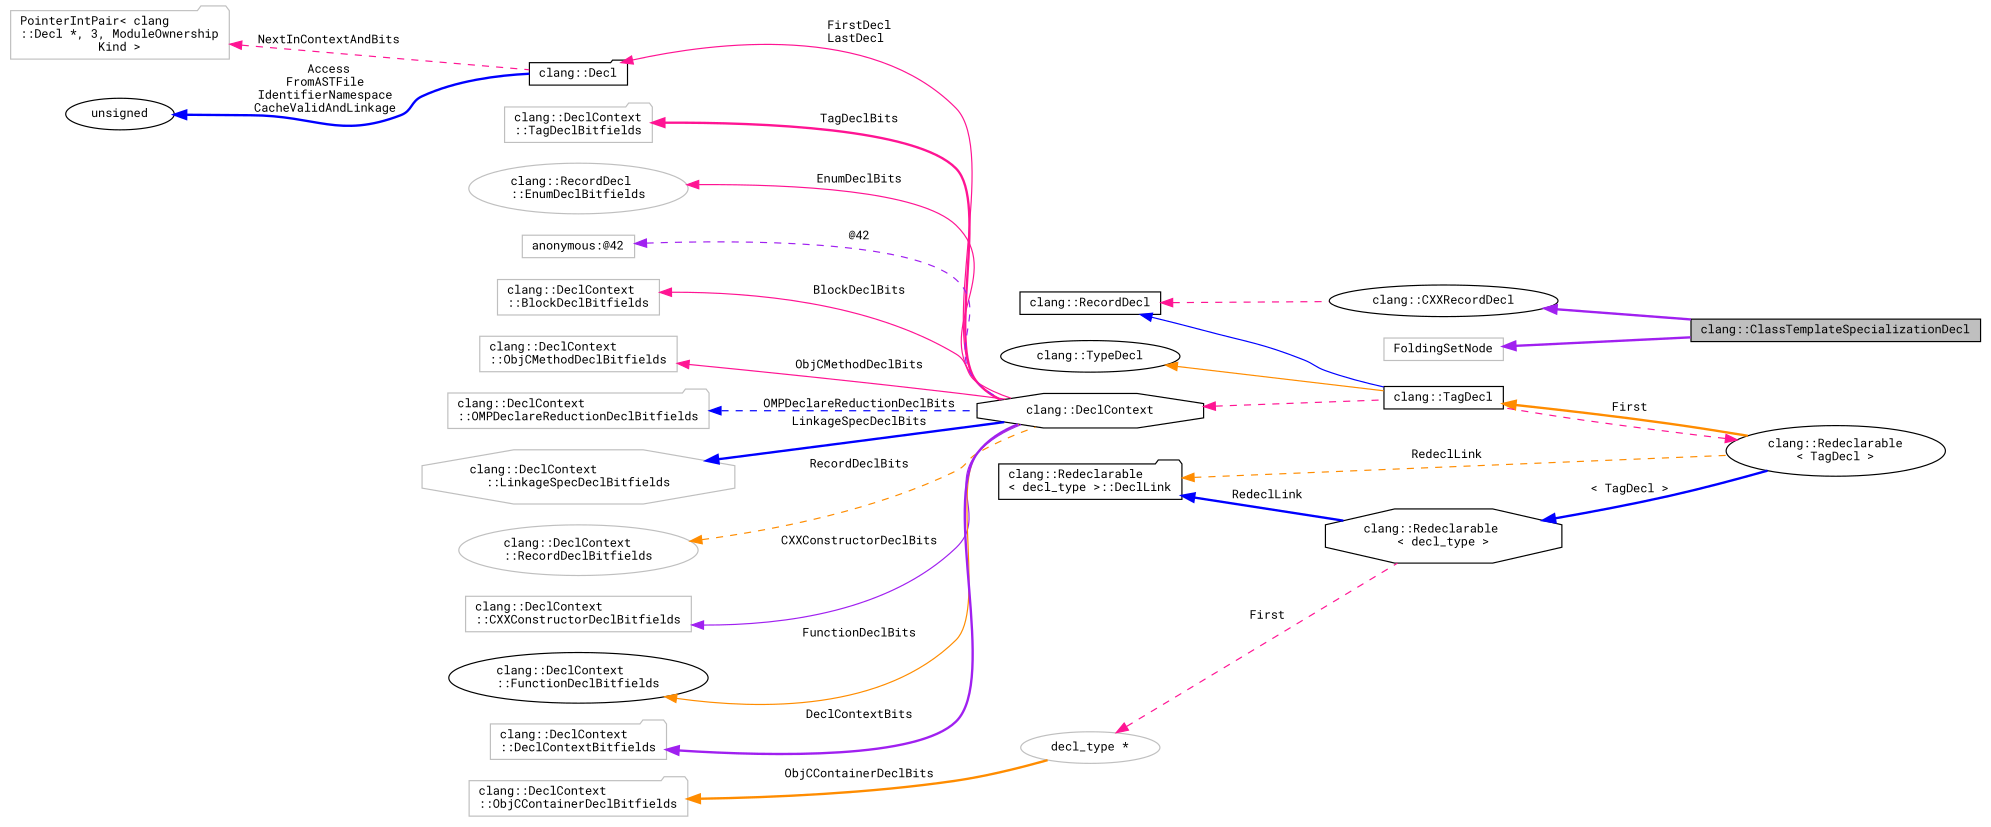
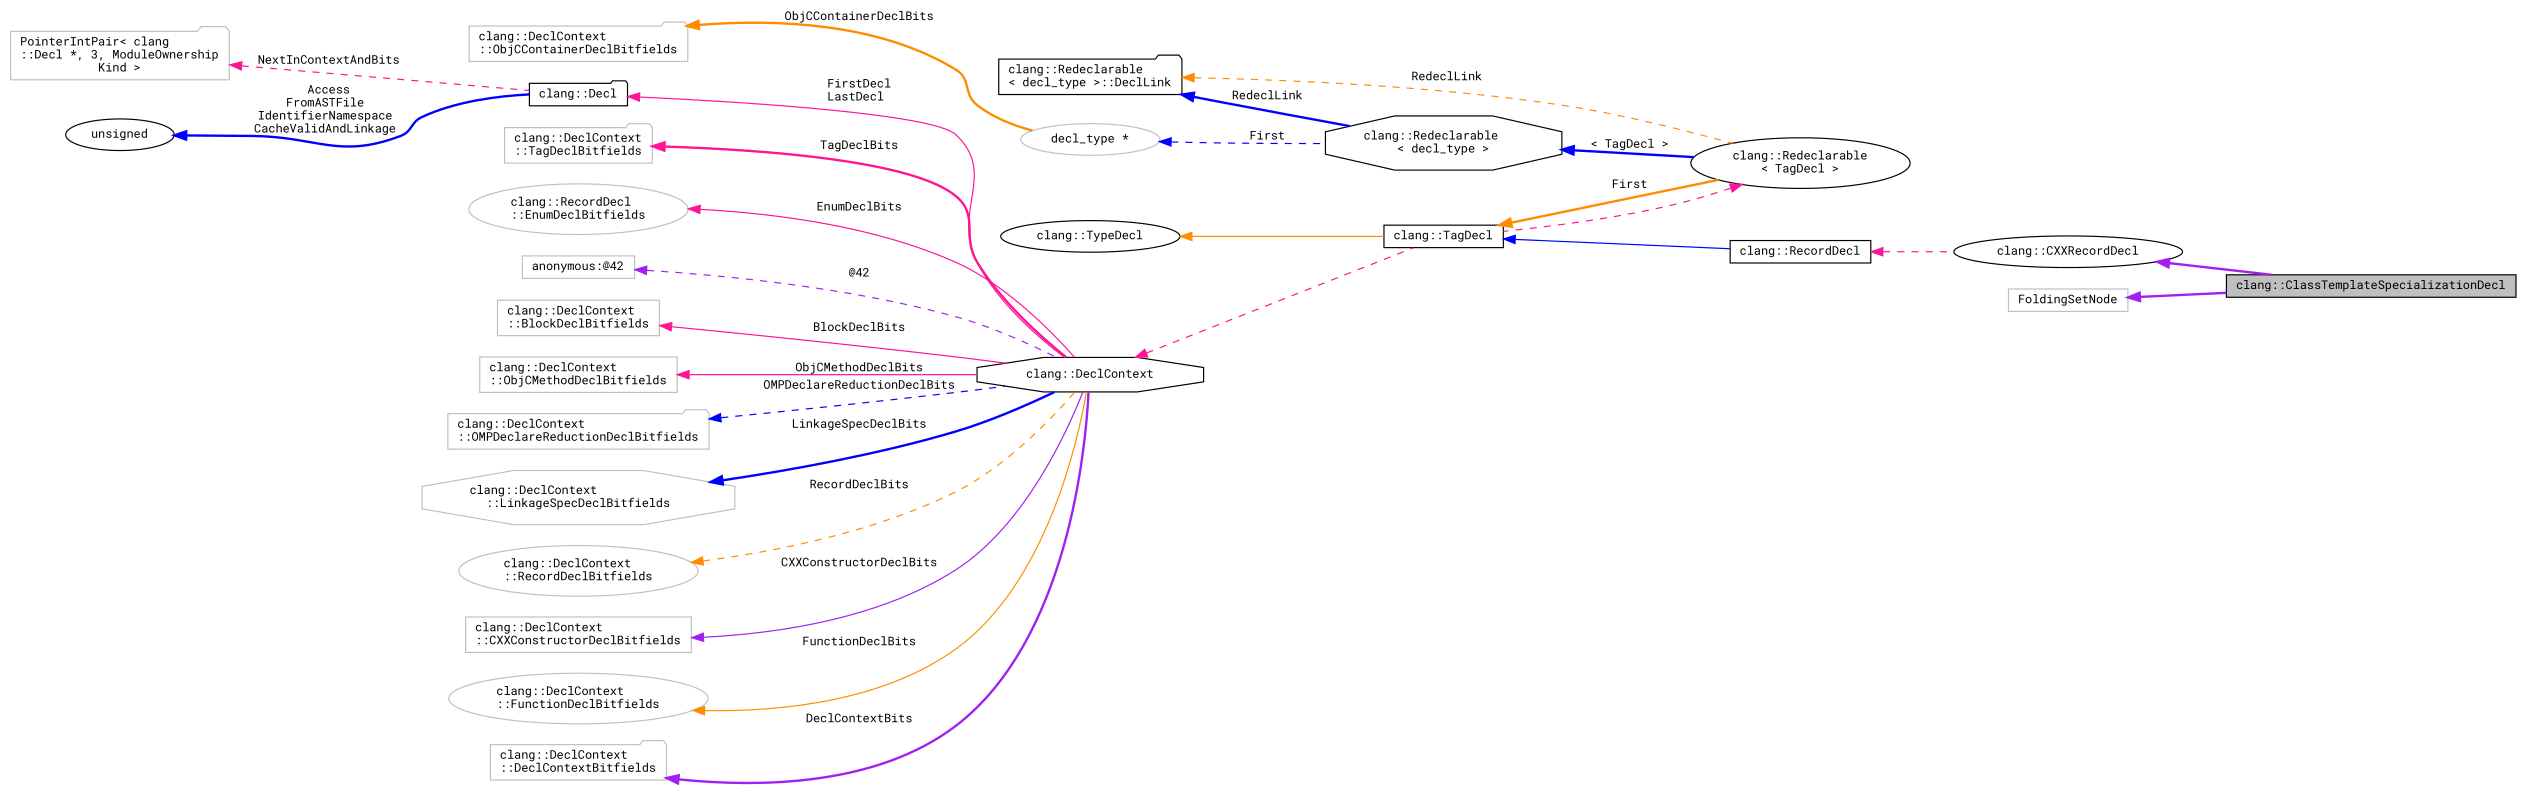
edge "clang::TagDecl" -> "clang::RecordDecl": reversed
edge "clang::Redeclarable < decl_type >" -> "decl_type *": color deeppink -> blue
node "clang::DeclContext ::FunctionDeclBitfields": color black -> grey75
